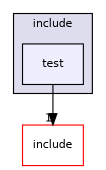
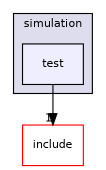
cluster "include": label "include" -> "simulation"
